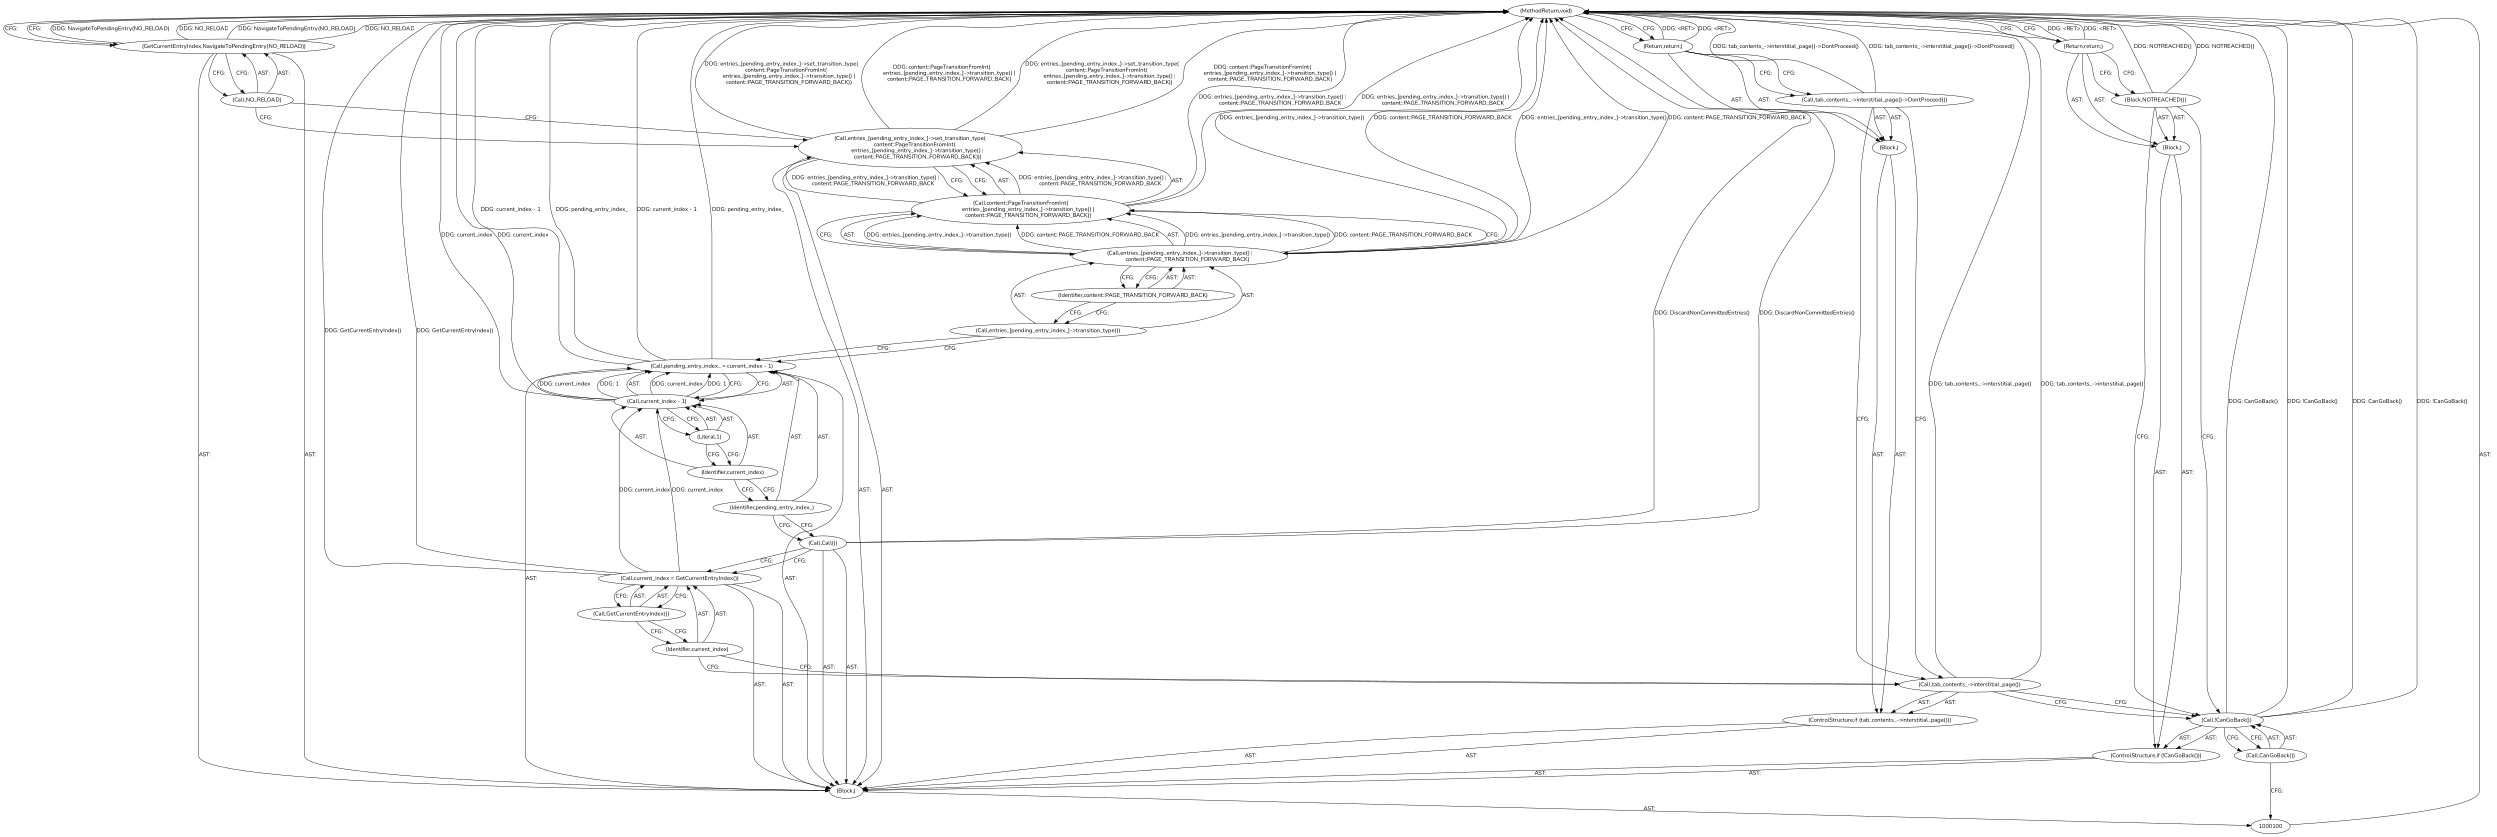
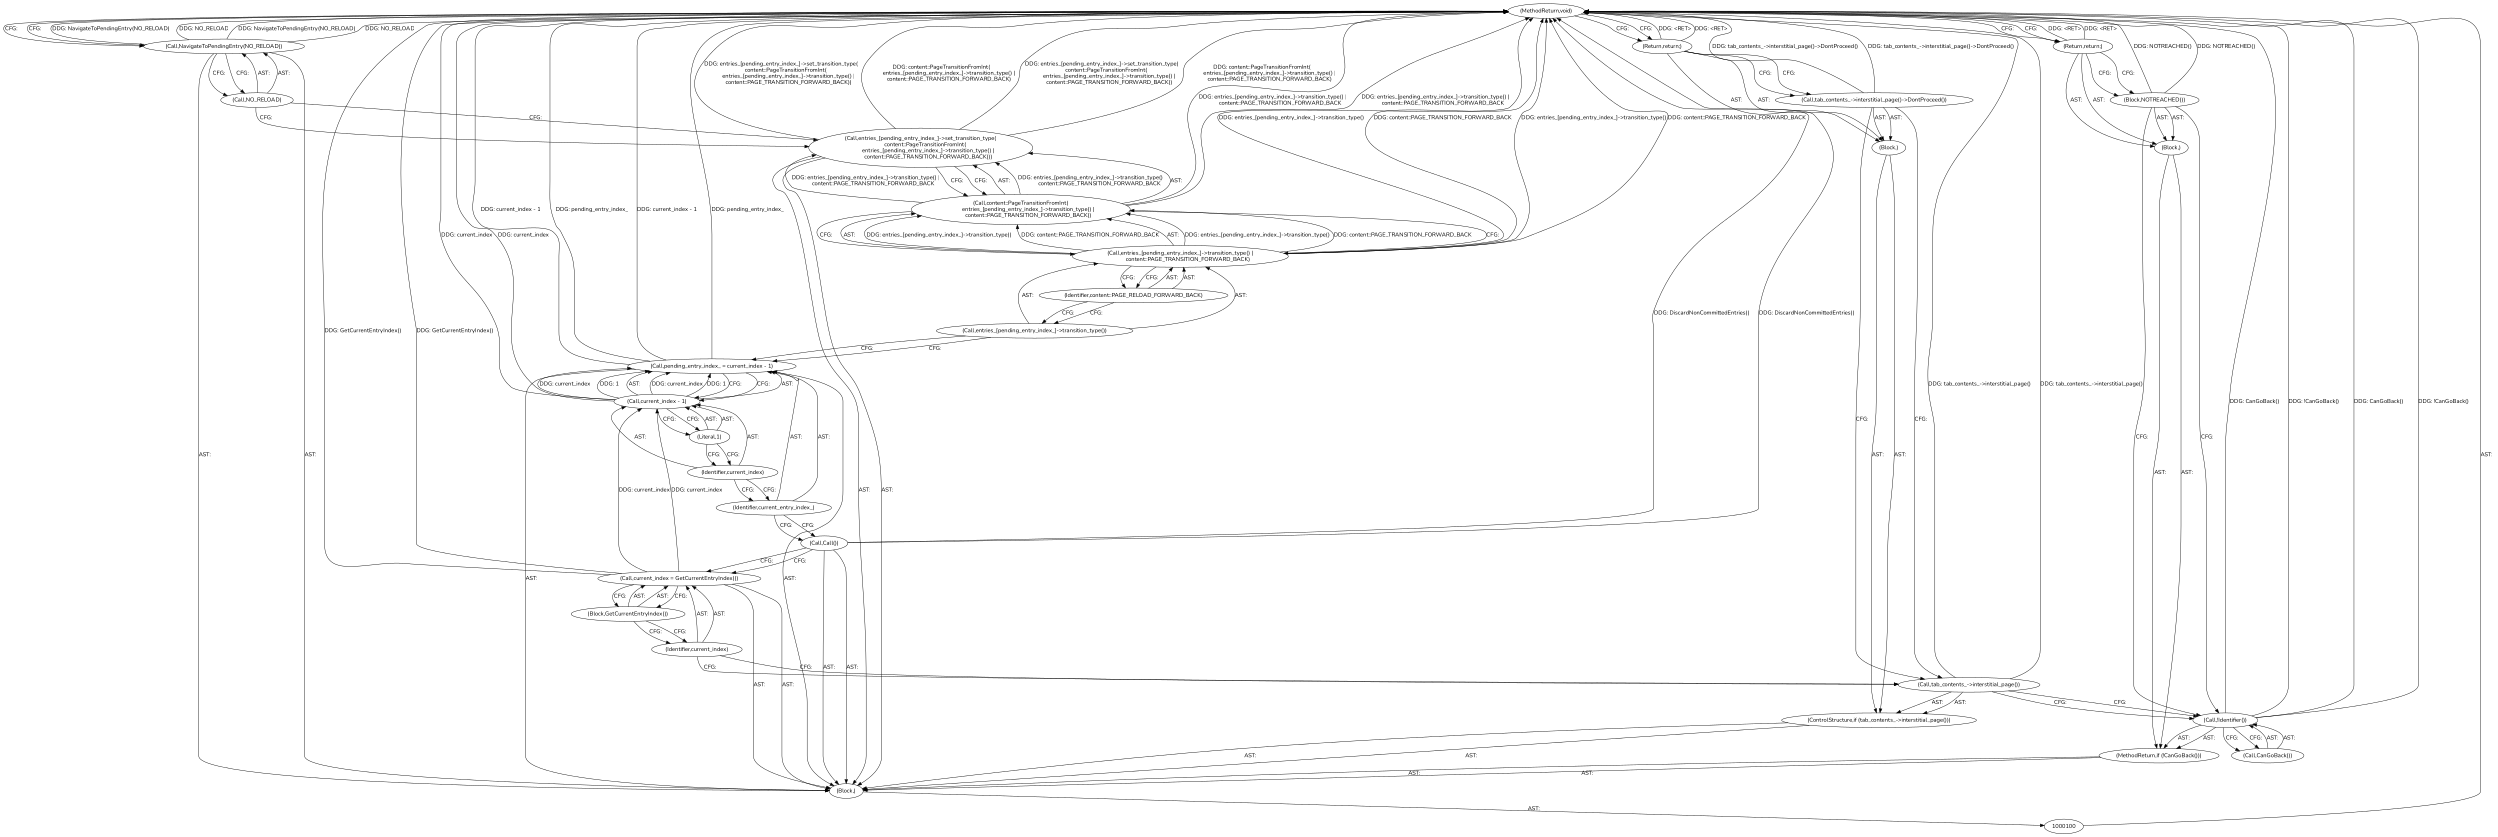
node "(GetCurrentEntryIndex,NavigateToPendingEntry(NO_RELOAD))": label "(GetCurrentEntryIndex,NavigateToPendingEntry(NO_RELOAD))" -> "(Call,NavigateToPendingEntry(NO_RELOAD))"
node "(Identifier,content::PAGE_TRANSITION_FORWARD_BACK)": label "(Identifier,content::PAGE_TRANSITION_FORWARD_BACK)" -> "(Identifier,content::PAGE_RELOAD_FORWARD_BACK)"
node "(Identifier,pending_entry_index_)": label "(Identifier,pending_entry_index_)" -> "(Identifier,current_entry_index_)"
node "(Call,GetCurrentEntryIndex())": label "(Call,GetCurrentEntryIndex())" -> "(Block,GetCurrentEntryIndex())"
node "(Call,!CanGoBack())": label "(Call,!CanGoBack())" -> "(Call,!Identifier())"
node "(ControlStructure,if (!CanGoBack()))": label "(ControlStructure,if (!CanGoBack()))" -> "(MethodReturn,if (!CanGoBack()))"
edge "(Call,CanGoBack())" -> "1000100": removed, label "CFG:"
